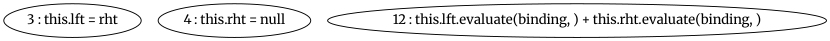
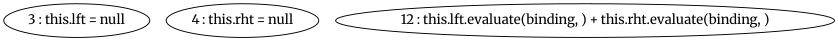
node "3 : this.lft = rht": label "3 : this.lft = rht" -> "3 : this.lft = null"
